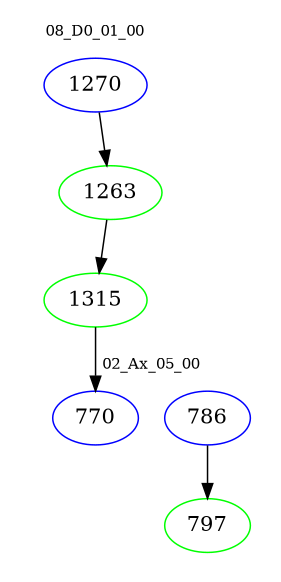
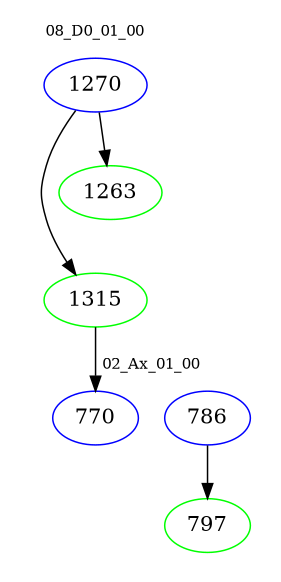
edge "1263" -> "1315": now "1270" -> "1315"
cluster "02_Ax_05_00": label "02_Ax_05_00" -> "02_Ax_01_00"
